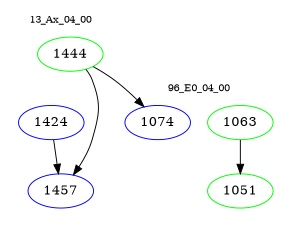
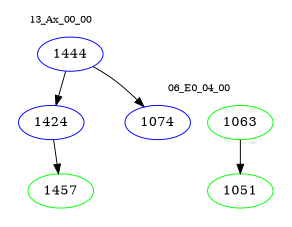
cluster "13_Ax_04_00": label "13_Ax_04_00" -> "13_Ax_00_00"
node "1444": color green -> blue
cluster "96_E0_04_00": label "96_E0_04_00" -> "06_E0_04_00"
edge "1444" -> "1457": now "1444" -> "1424"
node "1457": color blue -> green
